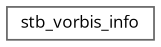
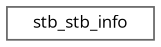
node "stb_vorbis_info": label "stb_vorbis_info" -> "stb_stb_info"
